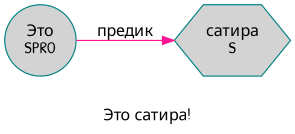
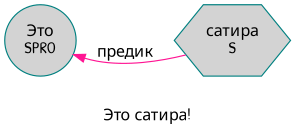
edge "Это SPRO" -> "сатира S": reversed
